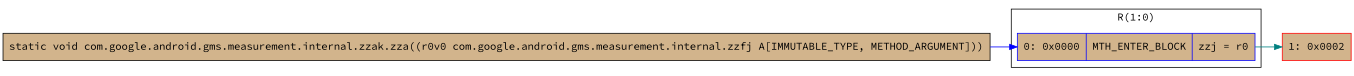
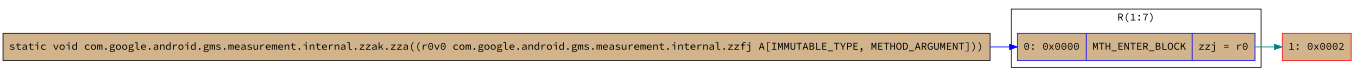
cluster "R(1:0)": label "R(1:0)" -> "R(1:7)"
